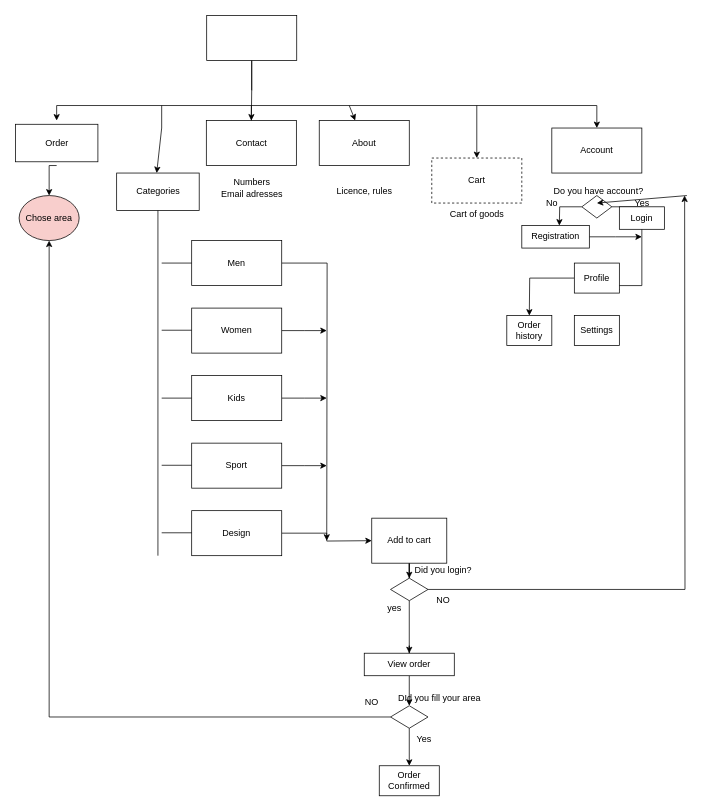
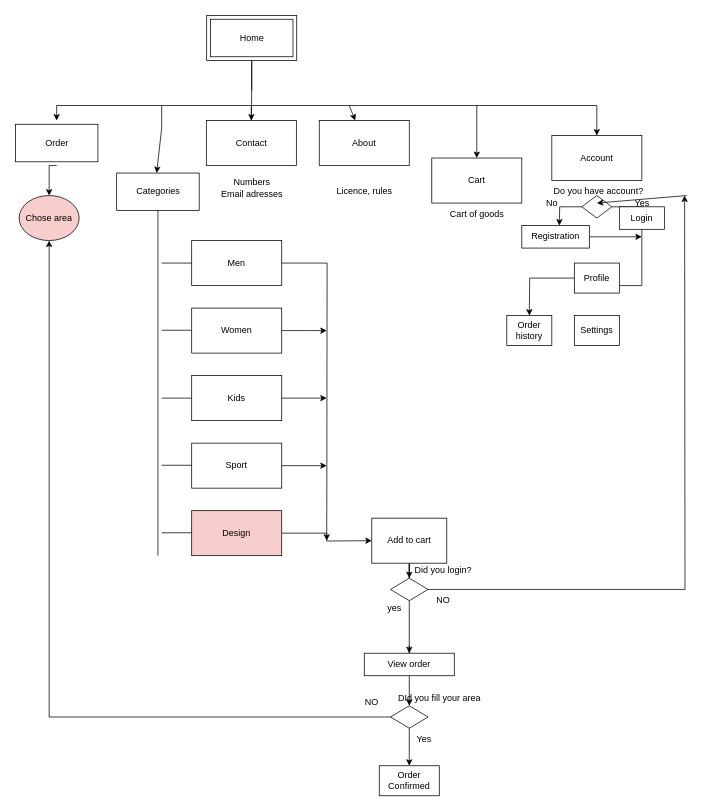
node "Home": added
node "Account": moved (597, 150) -> (597, 158)
node "Cart": style dashed -> solid
node "Design": fillcolor #ffffff -> #f8cecc
